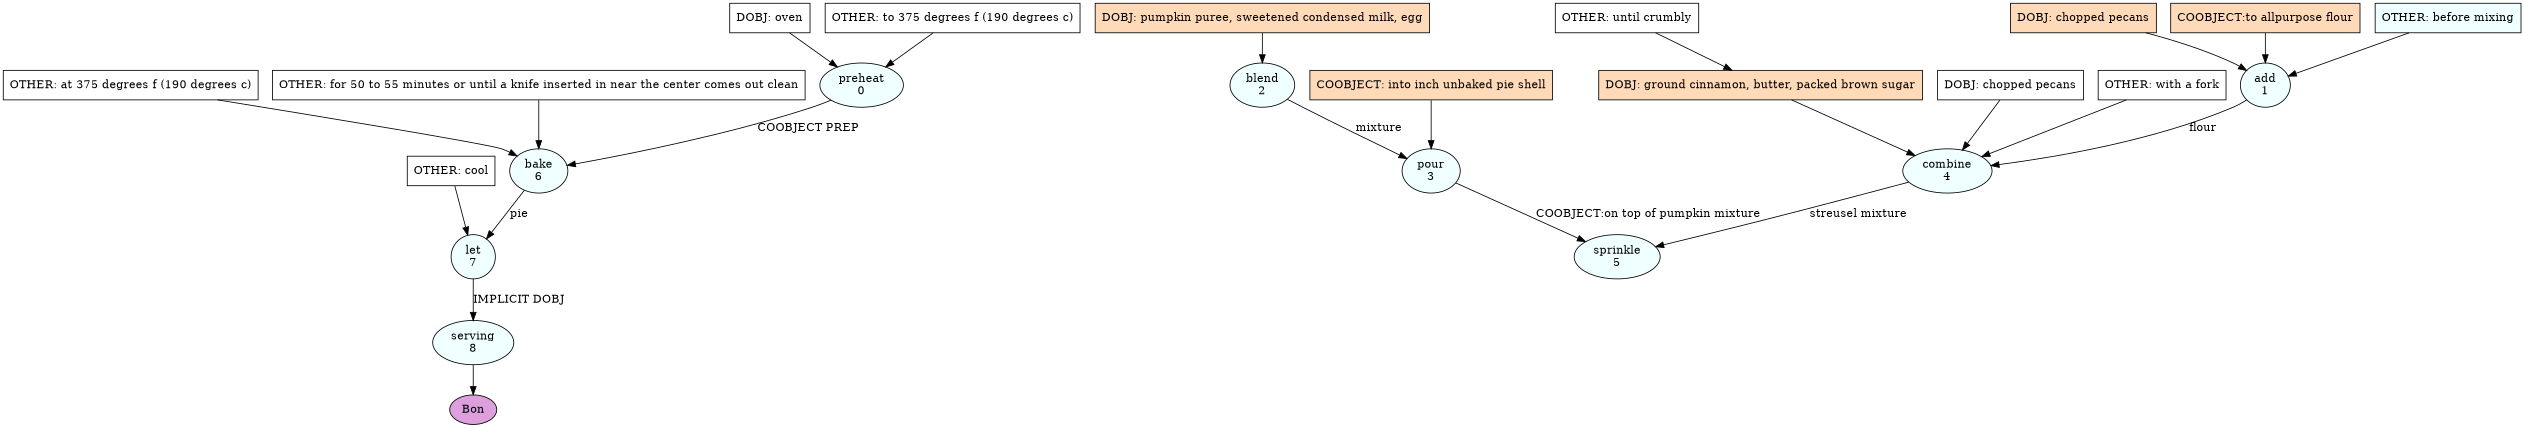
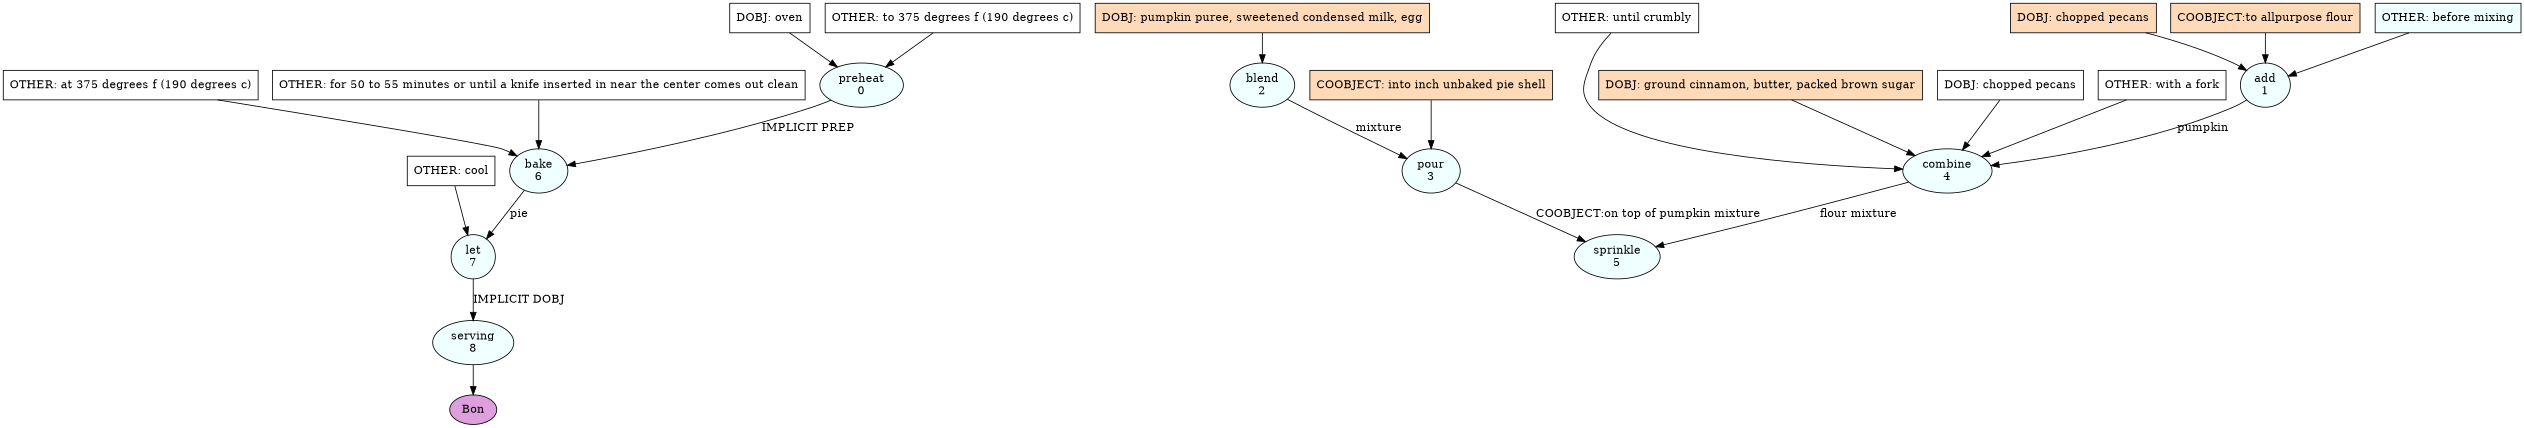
edge "OTHER: until crumbly" -> "DOBJ: ground cinnamon, butter, packed brown sugar": now "OTHER: until crumbly" -> "combine 4"
edge "preheat 0" -> "bake 6": label "COOBJECT PREP" -> "IMPLICIT PREP"
edge "add 1" -> "combine 4": label "flour" -> "pumpkin"
edge "combine 4" -> "sprinkle 5": label "streusel mixture" -> "flour mixture"
